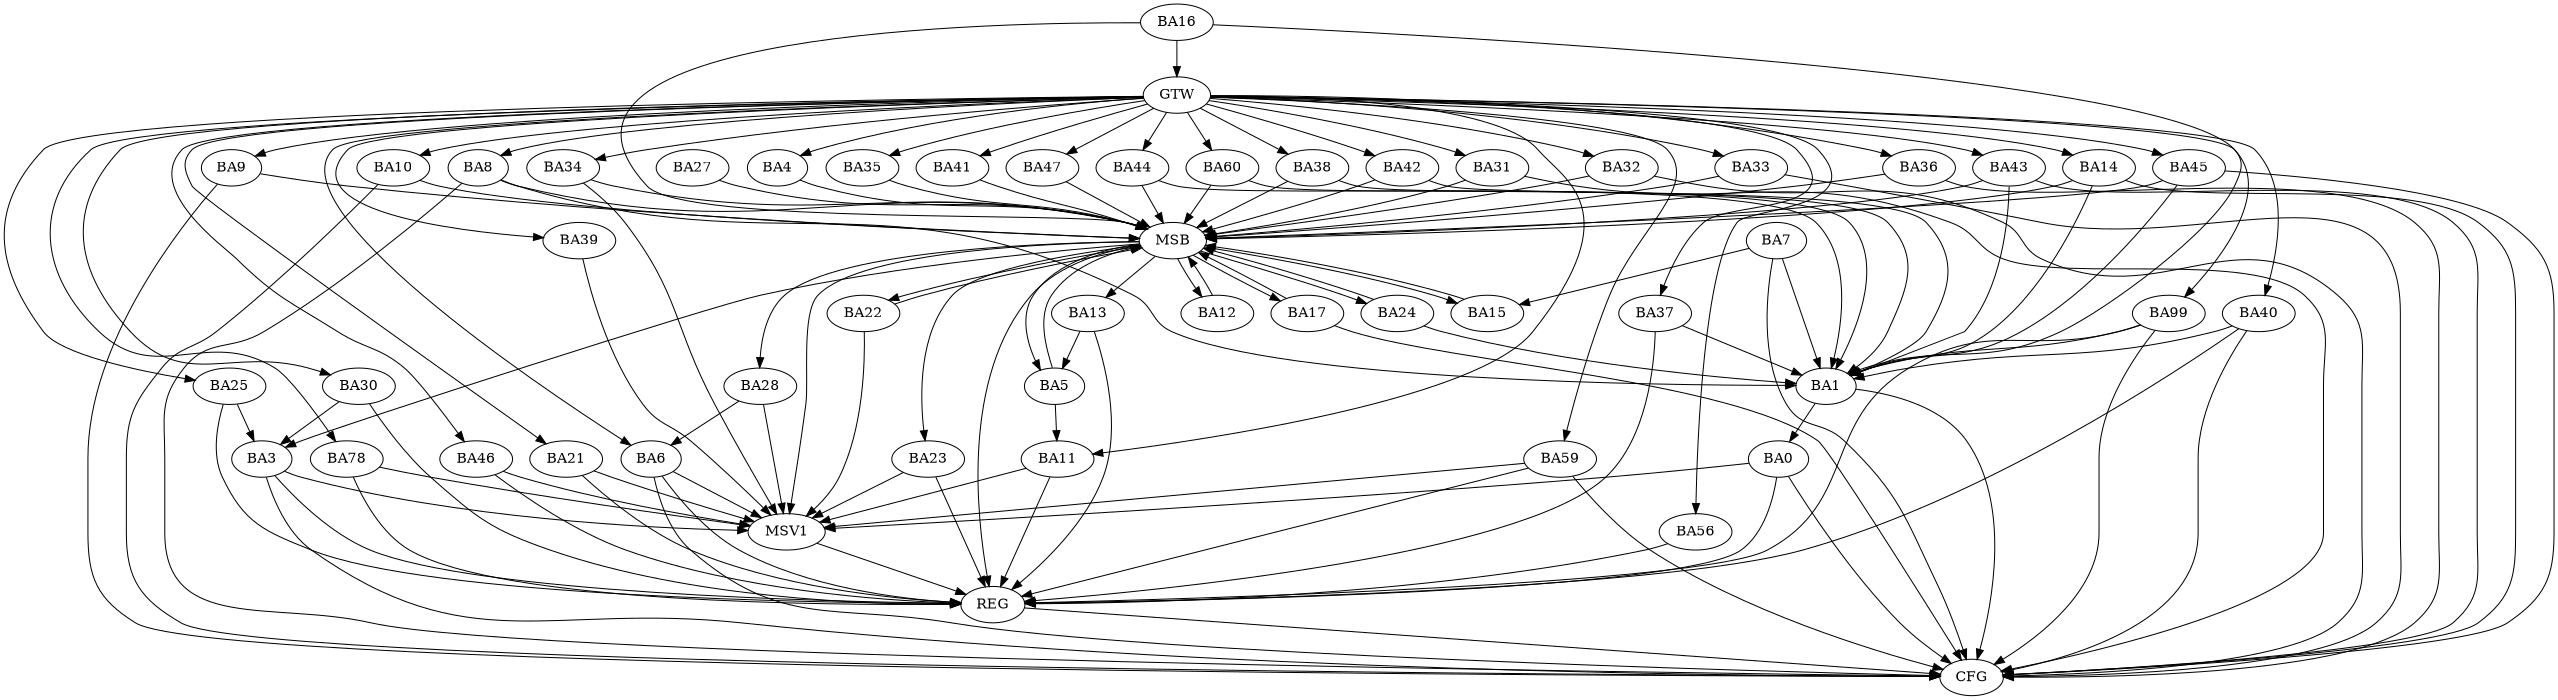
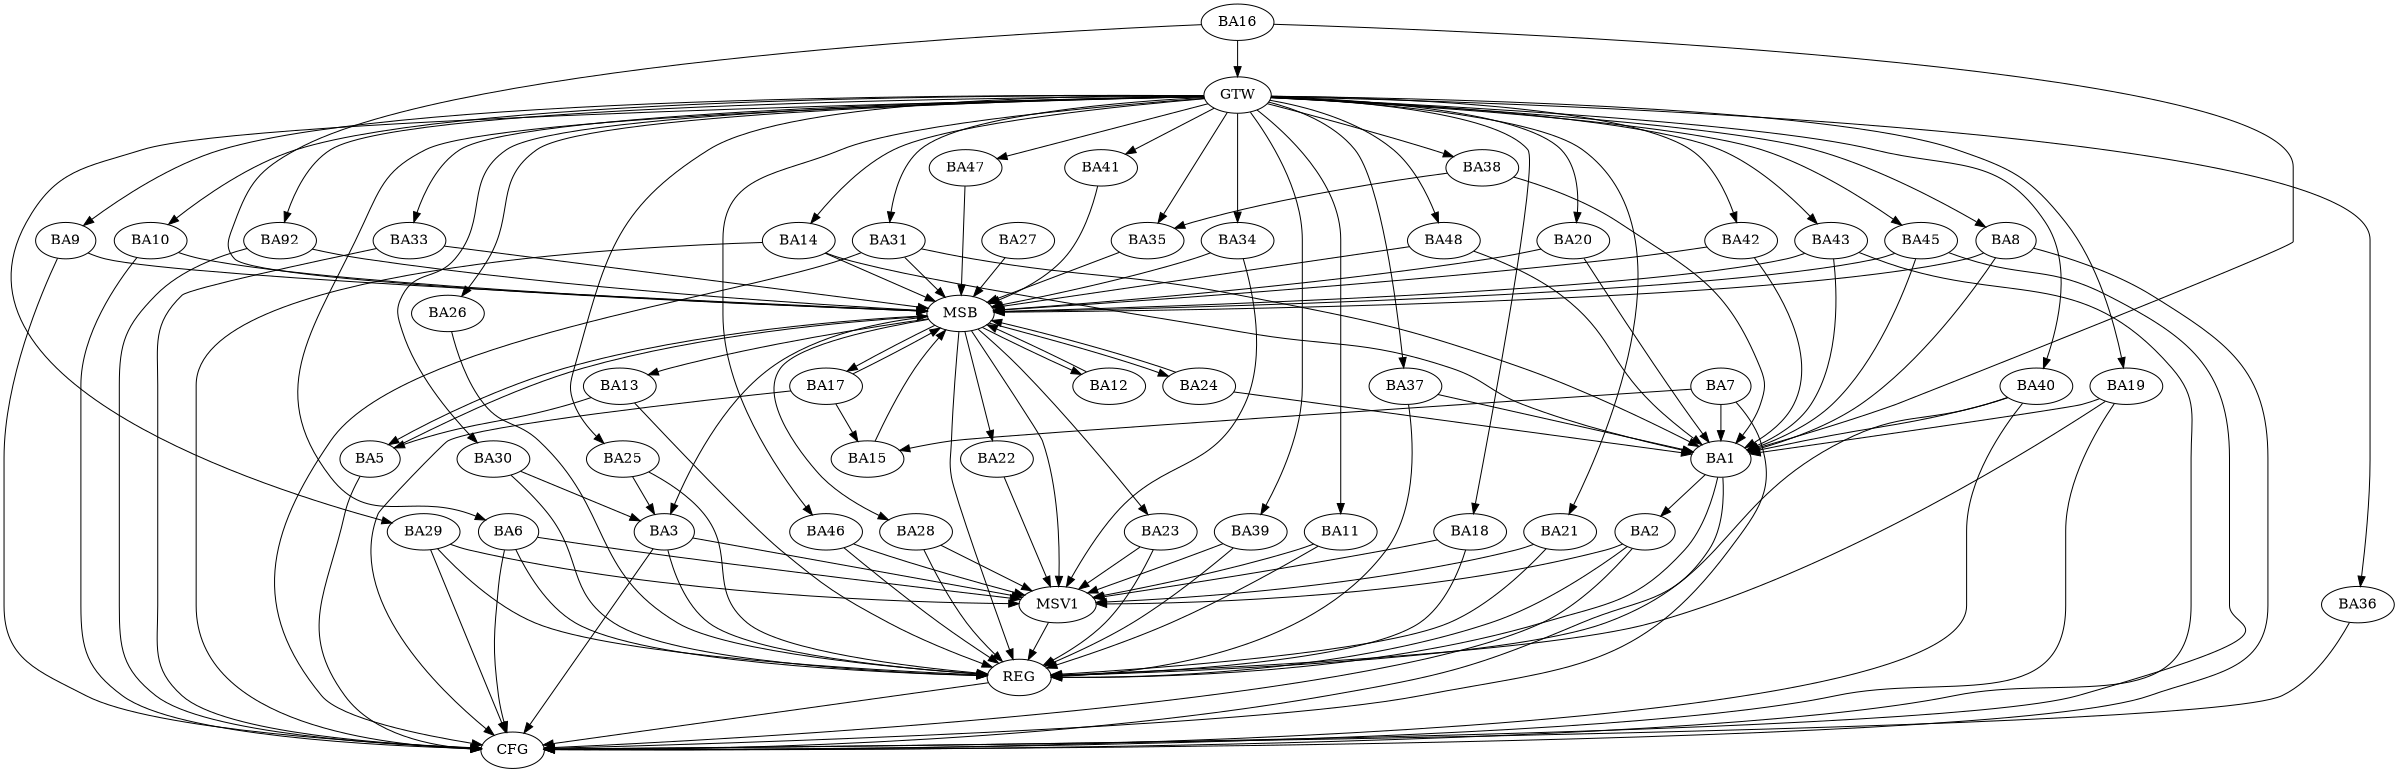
node "BA4": removed
node "BA44": label "BA44" -> "BA48"
node "BA60": label "BA60" -> "BA20"
node "BA32": label "BA32" -> "BA92"
edge "BA38" -> "MSB": now "BA38" -> "BA35"
edge "BA36" -> "MSB": removed
edge "MSB" -> "BA15": now "BA17" -> "BA15"
edge "BA22" -> "MSB": removed
node "BA99": label "BA99" -> "BA19"
edge "BA31" -> "BA1": added
edge "BA5" -> "BA11": now "BA5" -> "CFG"
edge "BA28" -> "BA6": now "BA28" -> "REG"
node "BA78": label "BA78" -> "BA18"
node "BA59": label "BA59" -> "BA29"
node "BA0": label "BA0" -> "BA2"
node "BA56": label "BA56" -> "BA26"
edge "BA39" -> "REG": added
edge "BA1" -> "REG": added
